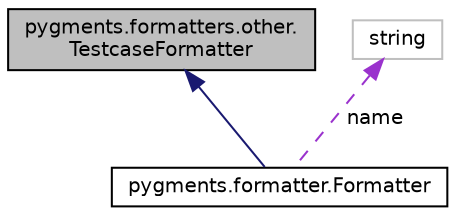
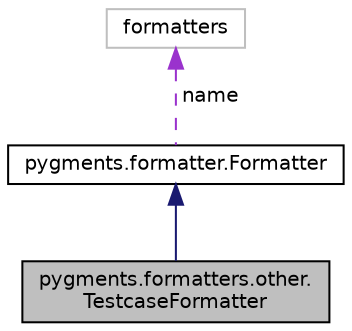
node "string": label "string" -> "formatters"
edge "pygments.formatter.Formatter" -> "pygments.formatters.other. TestcaseFormatter": reversed
